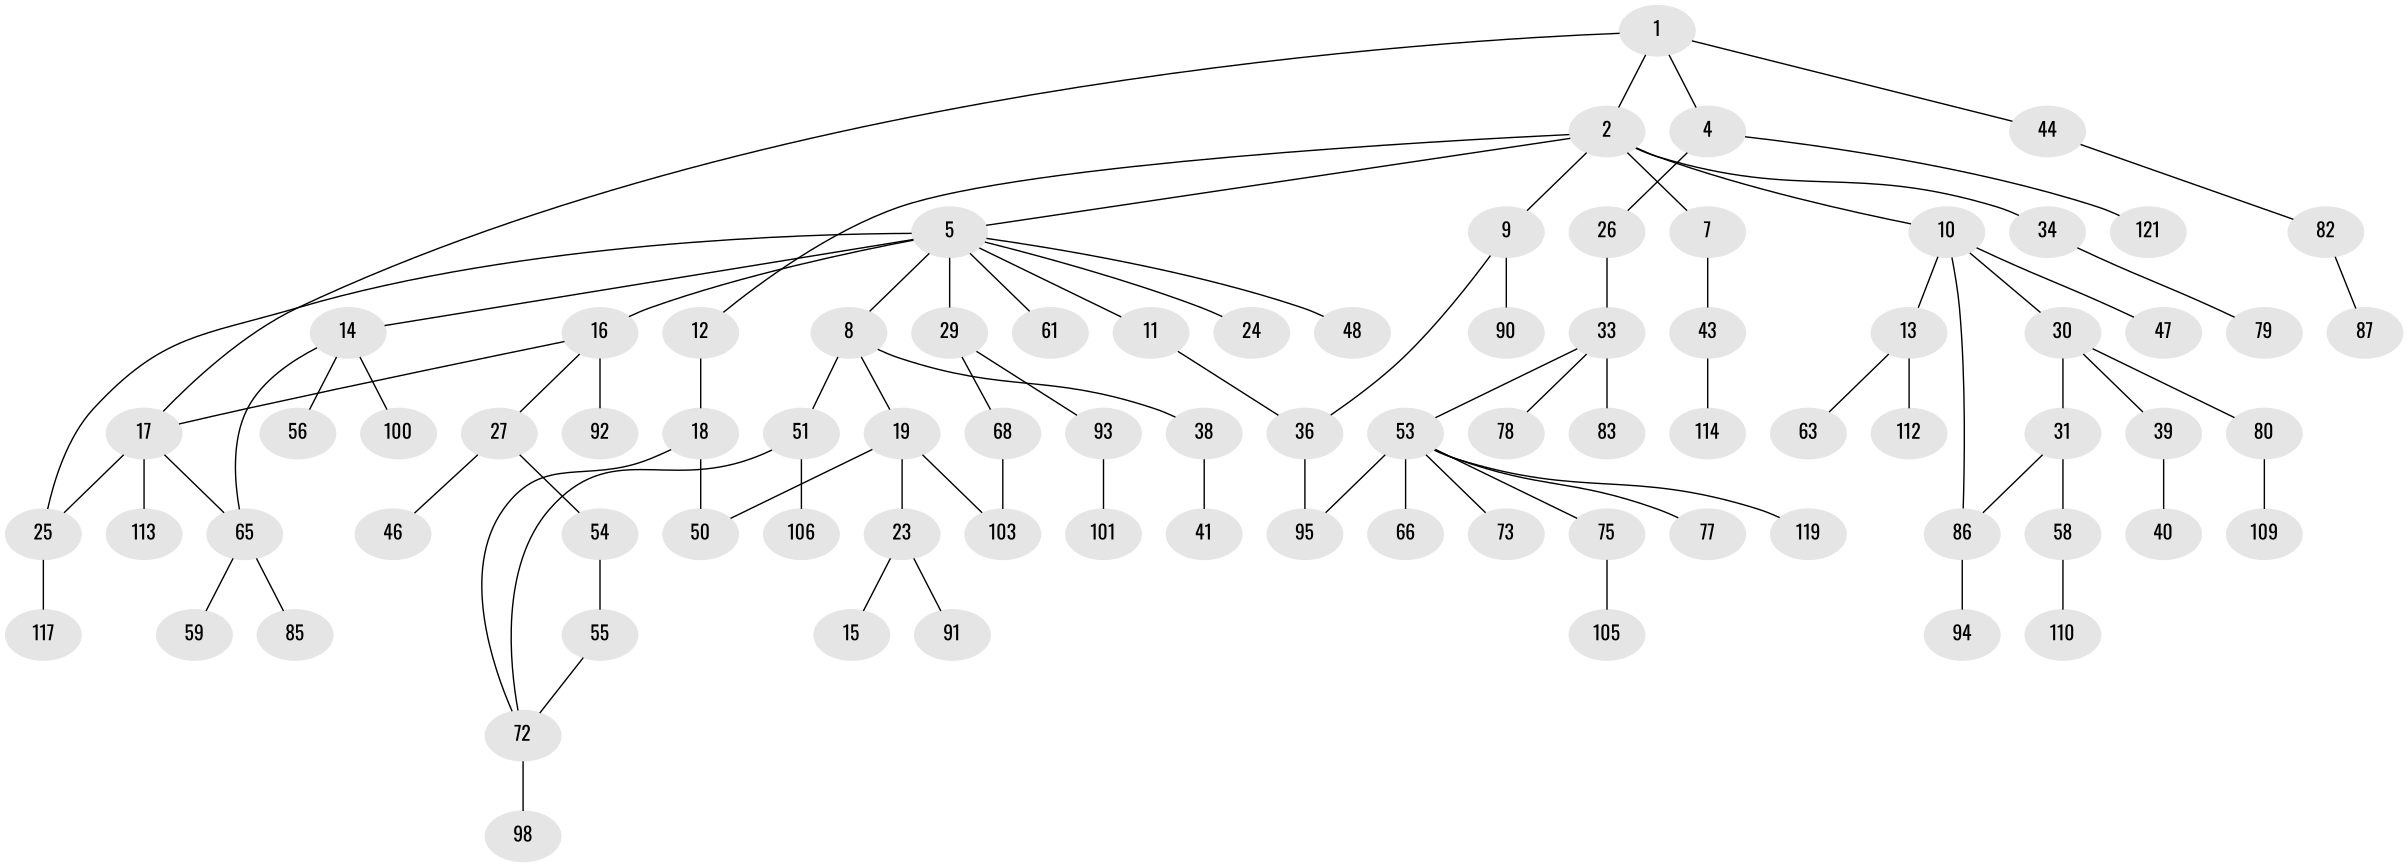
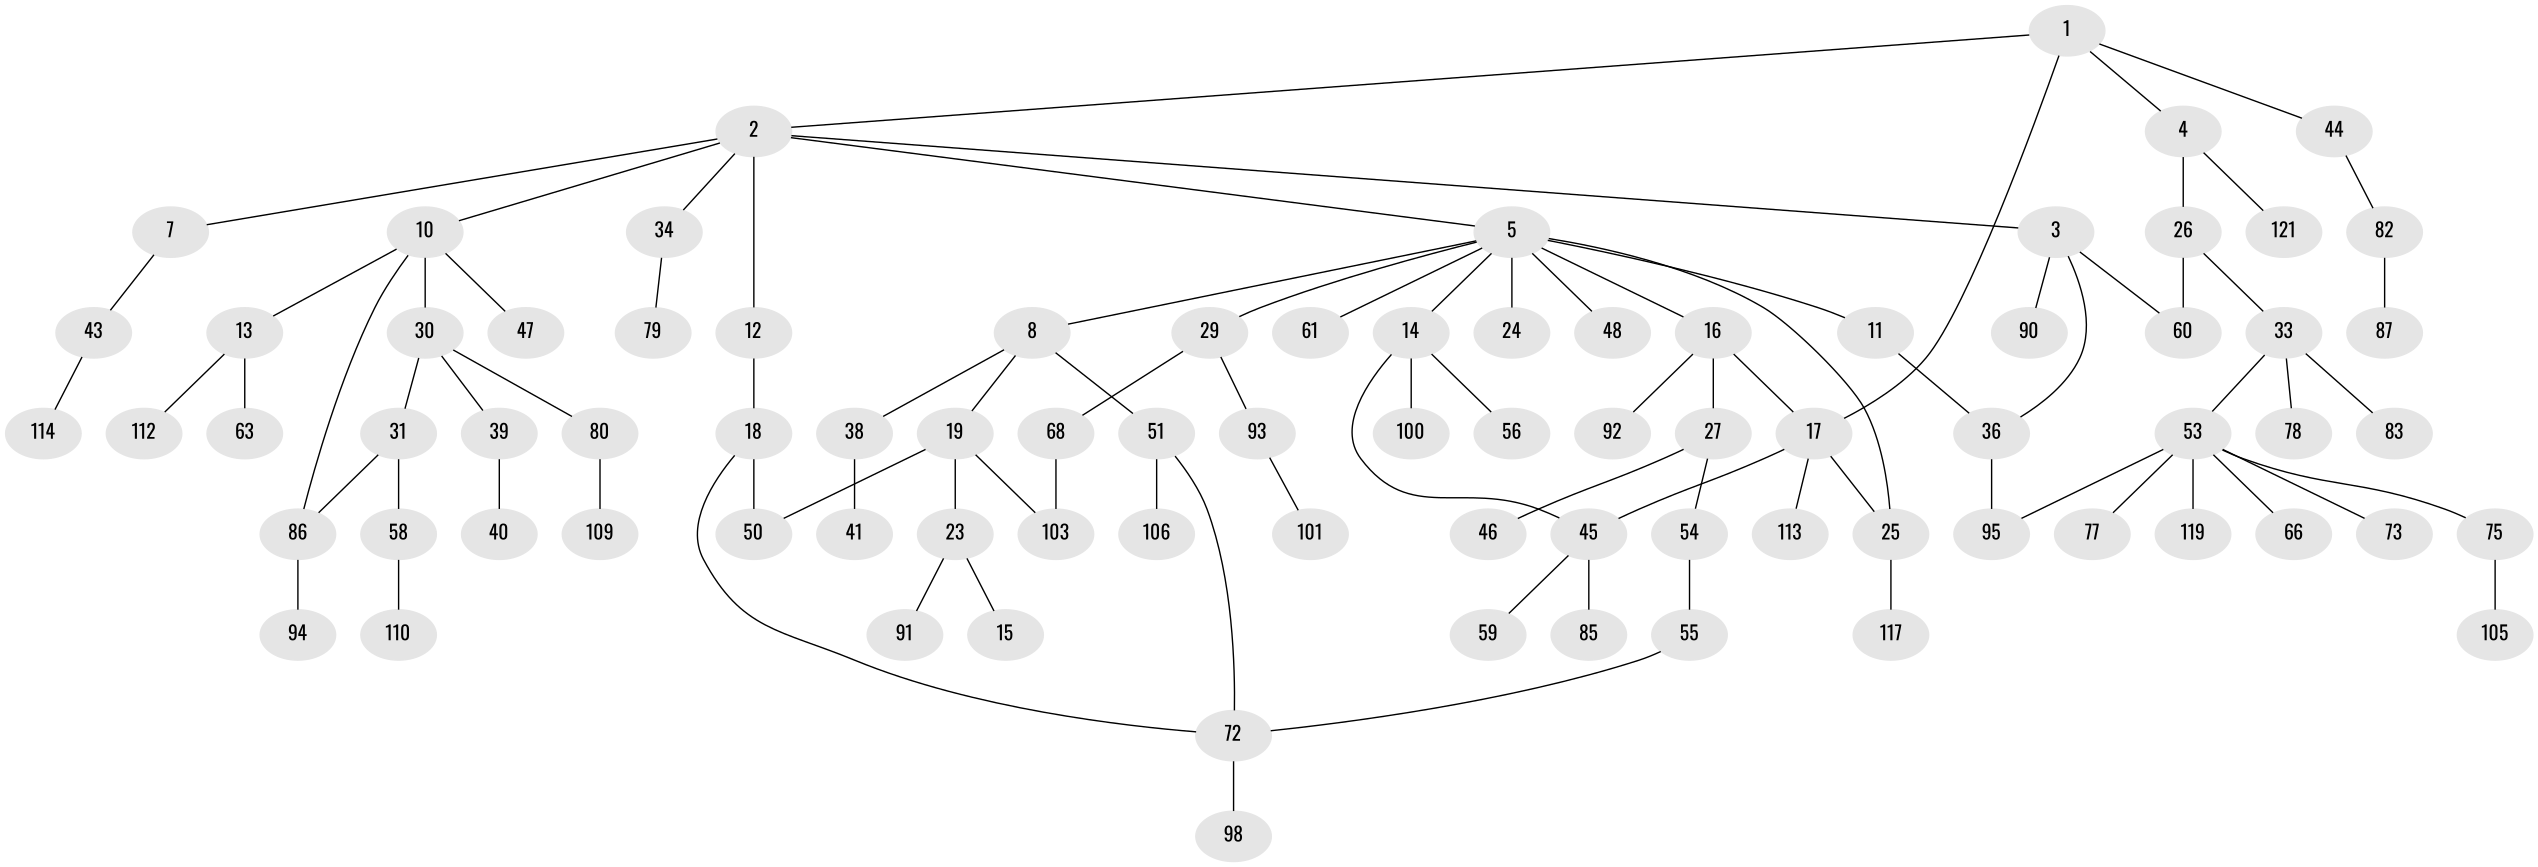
node "9": label "9" -> "3"
node "60": added
node "65": label "65" -> "45"
